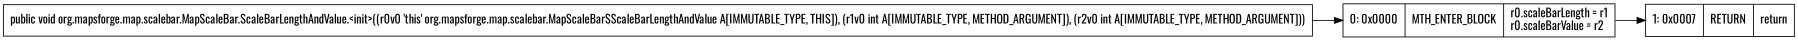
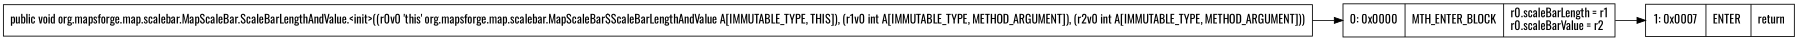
node "1: 0x0007": text "RETURN" -> "ENTER"
